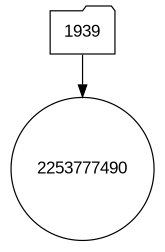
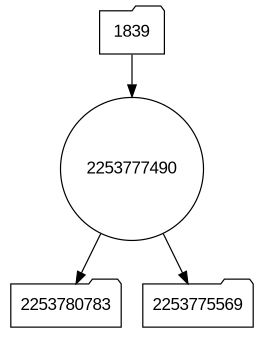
node "1939": label "1939" -> "1839"
node "2253780783": added
node "2253775569": added
